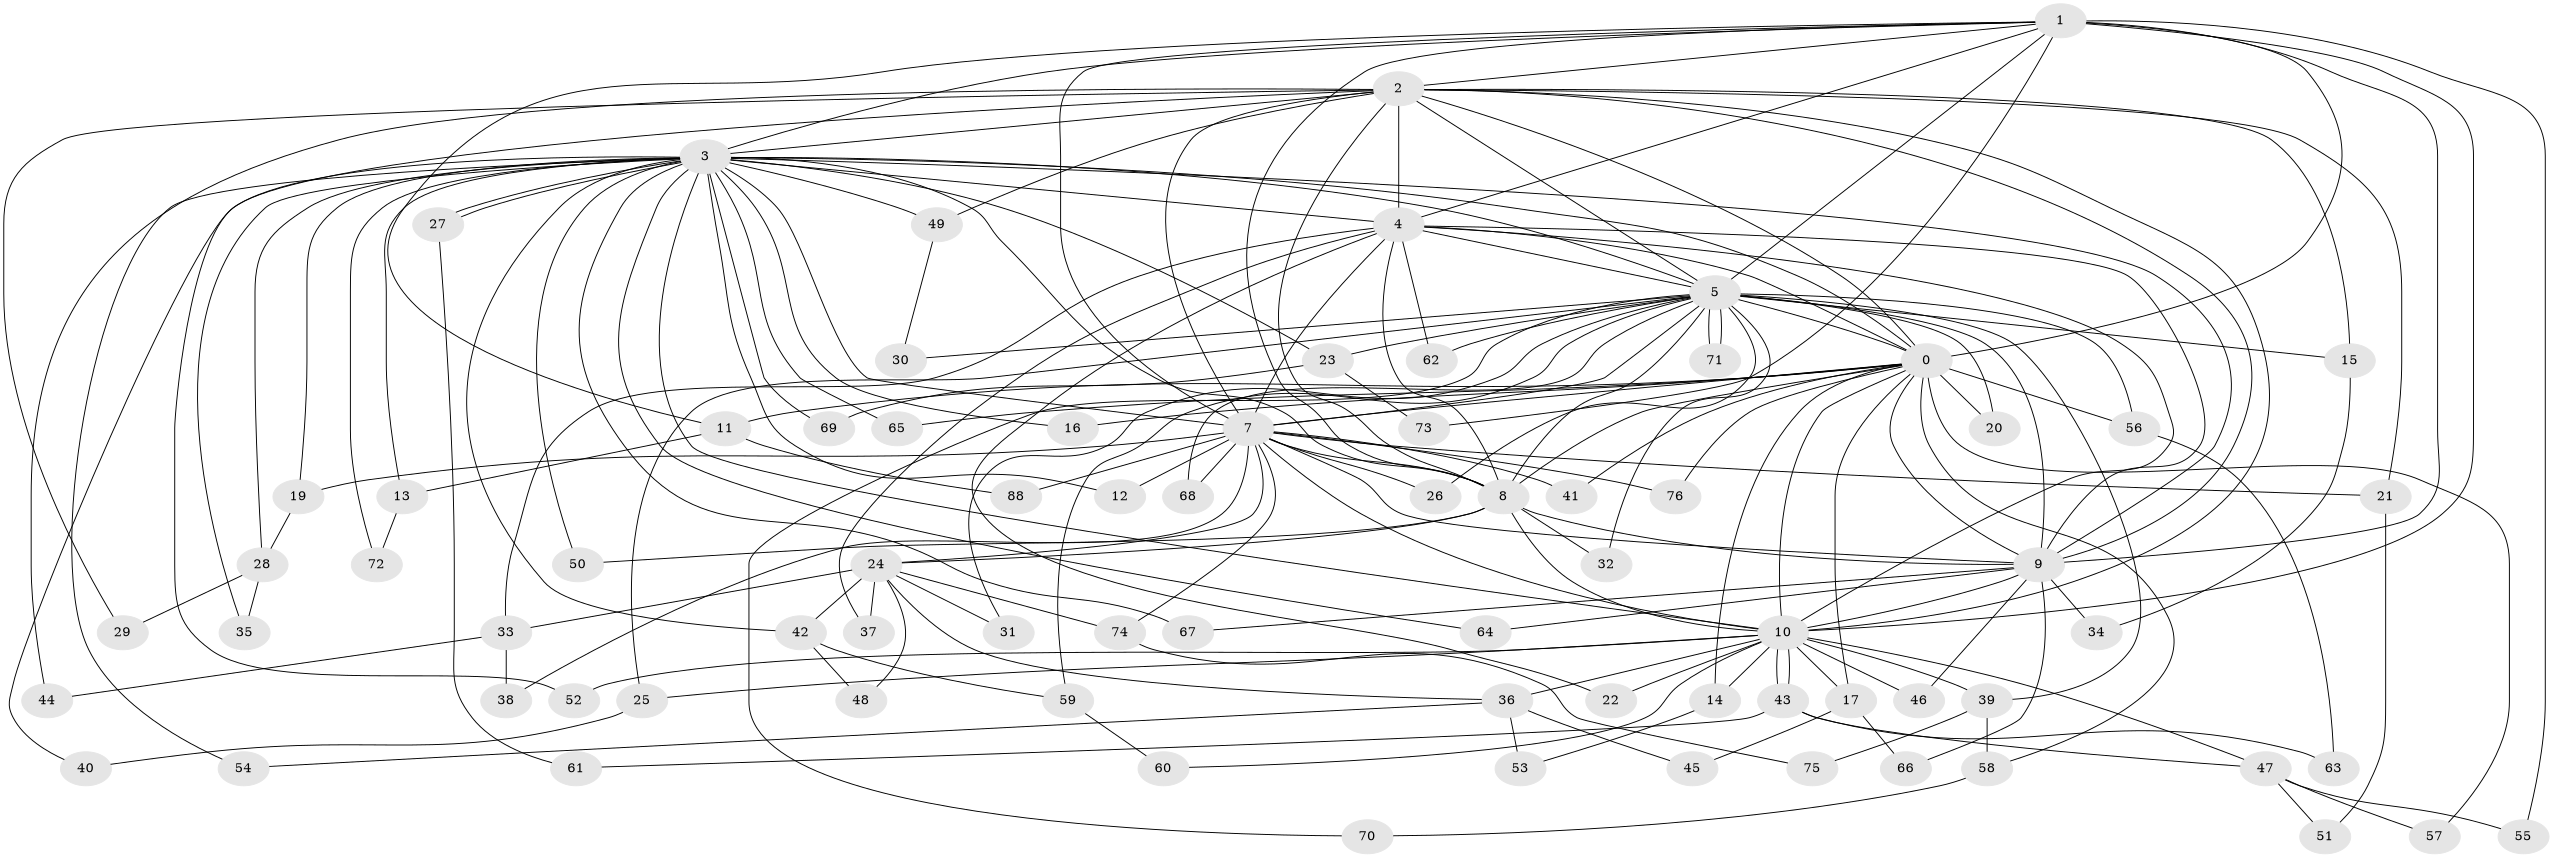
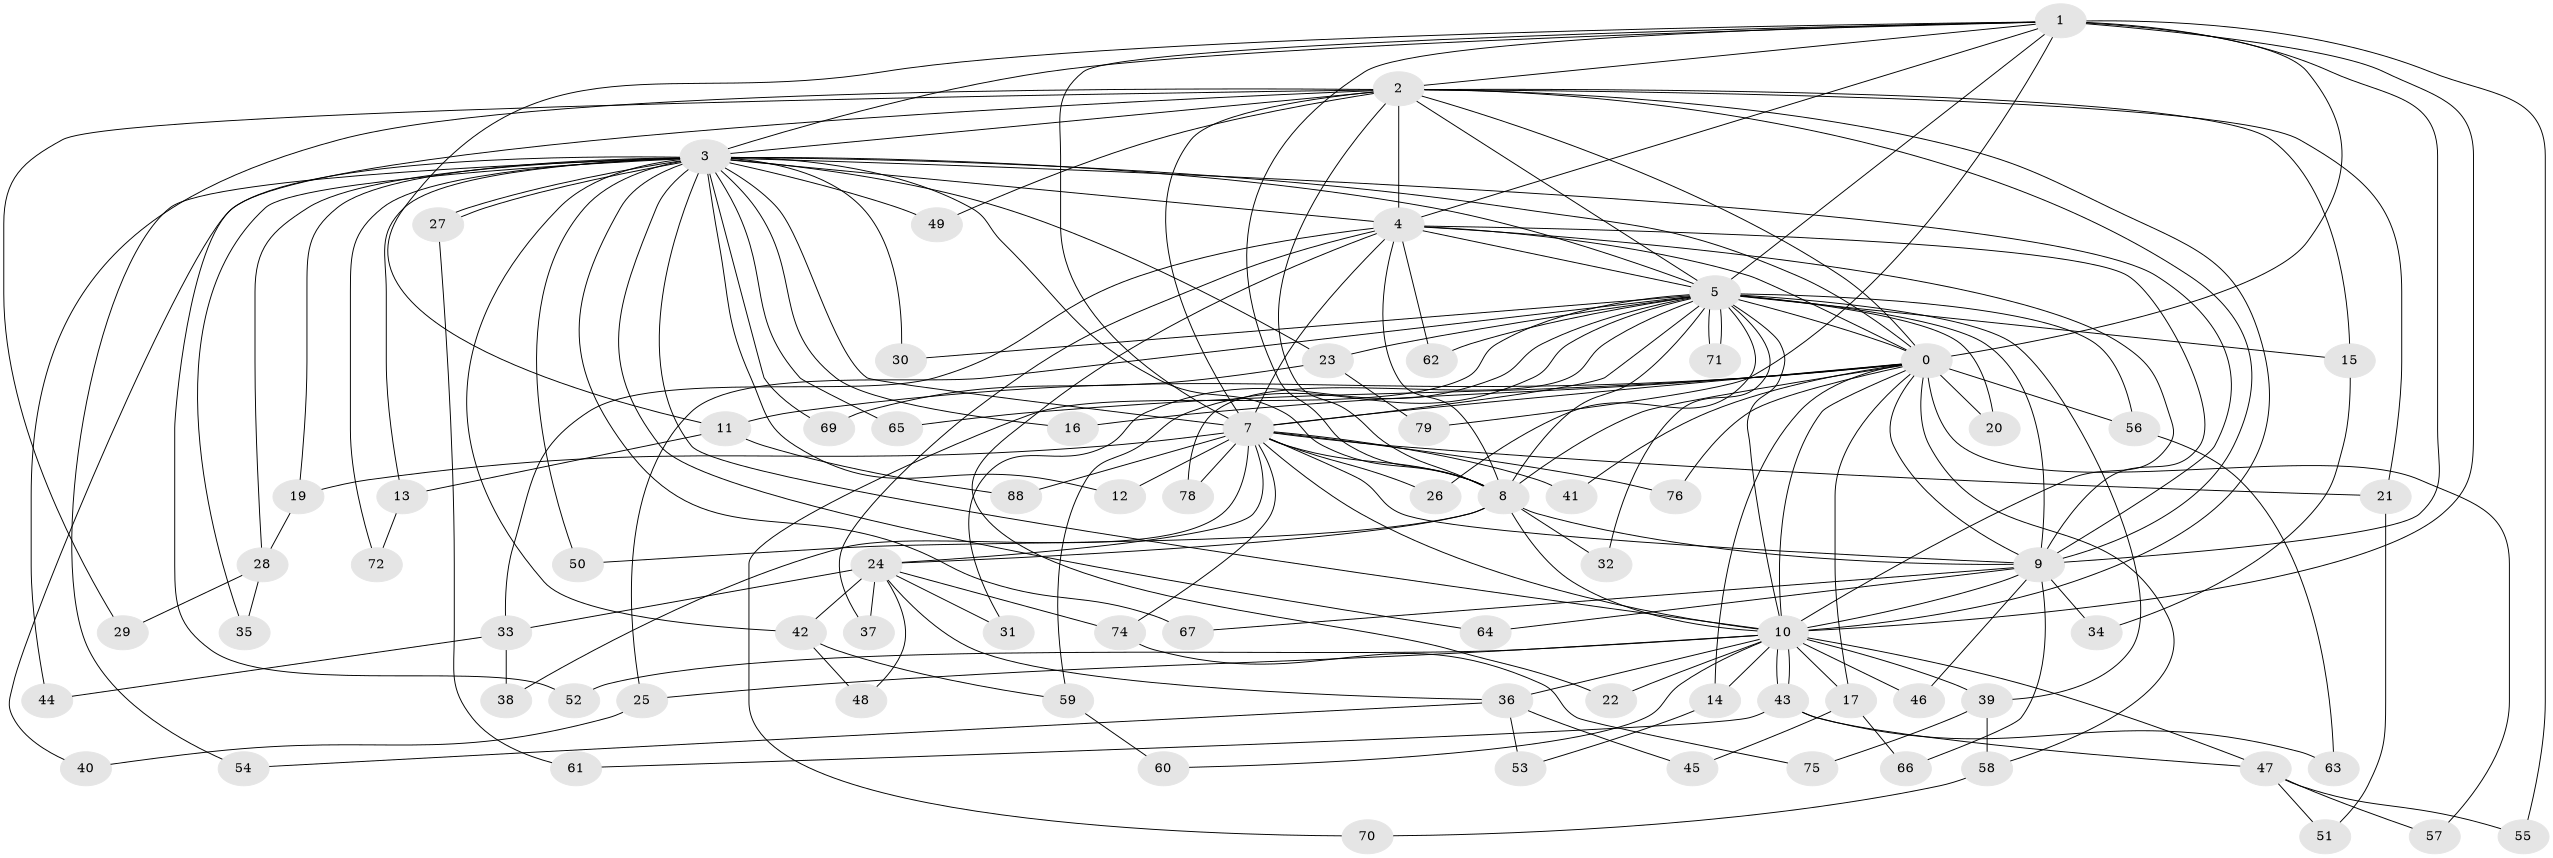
edge "49" -- "30": now "3" -- "30"
node "73": label "73" -> "79"
edge "5" -- "10": added
node "68": label "68" -> "78"
